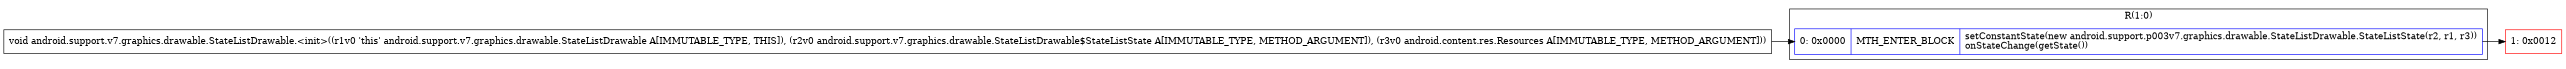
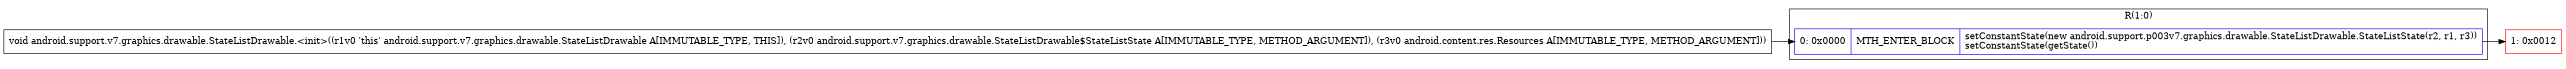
node "0: 0x0000": text "onStateChange(getState())" -> "setConstantState(getState())"
